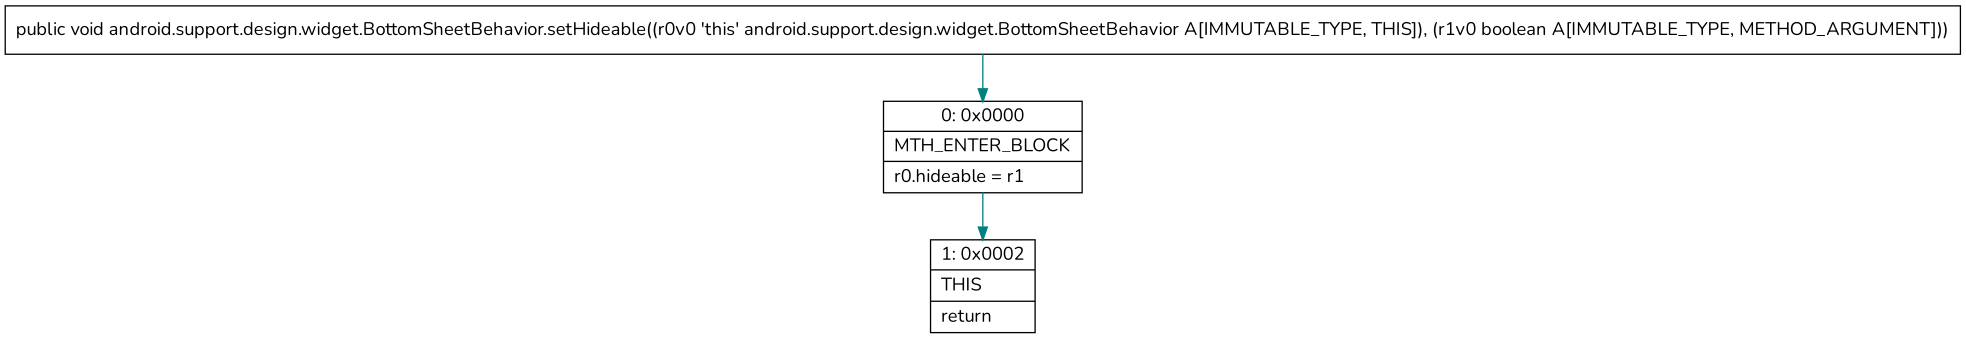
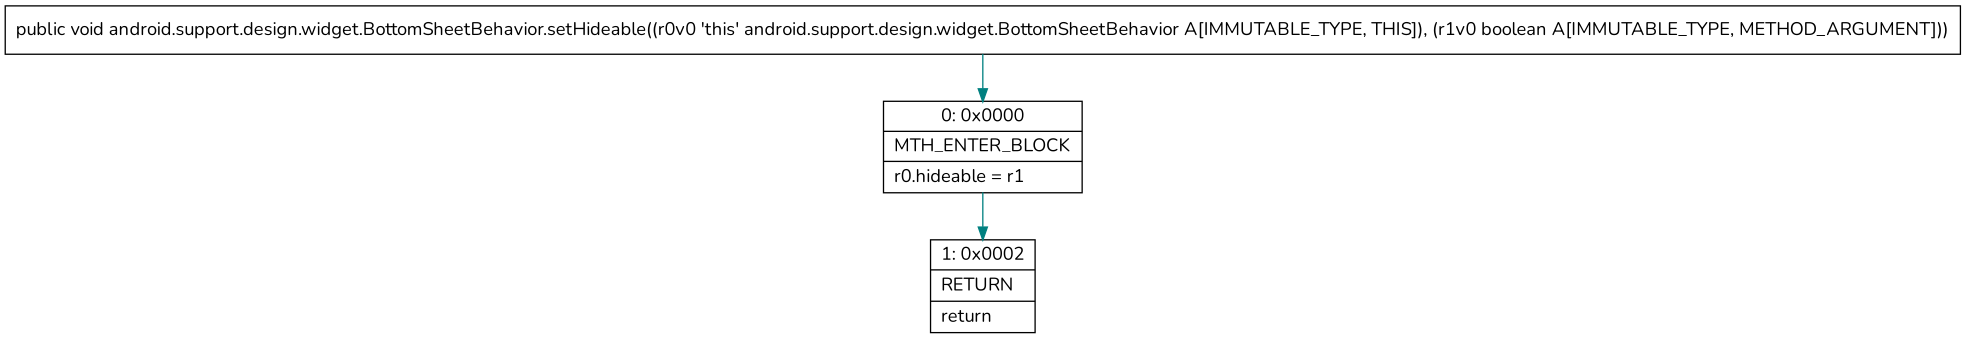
node "1: 0x0002": text "THIS" -> "RETURN"
